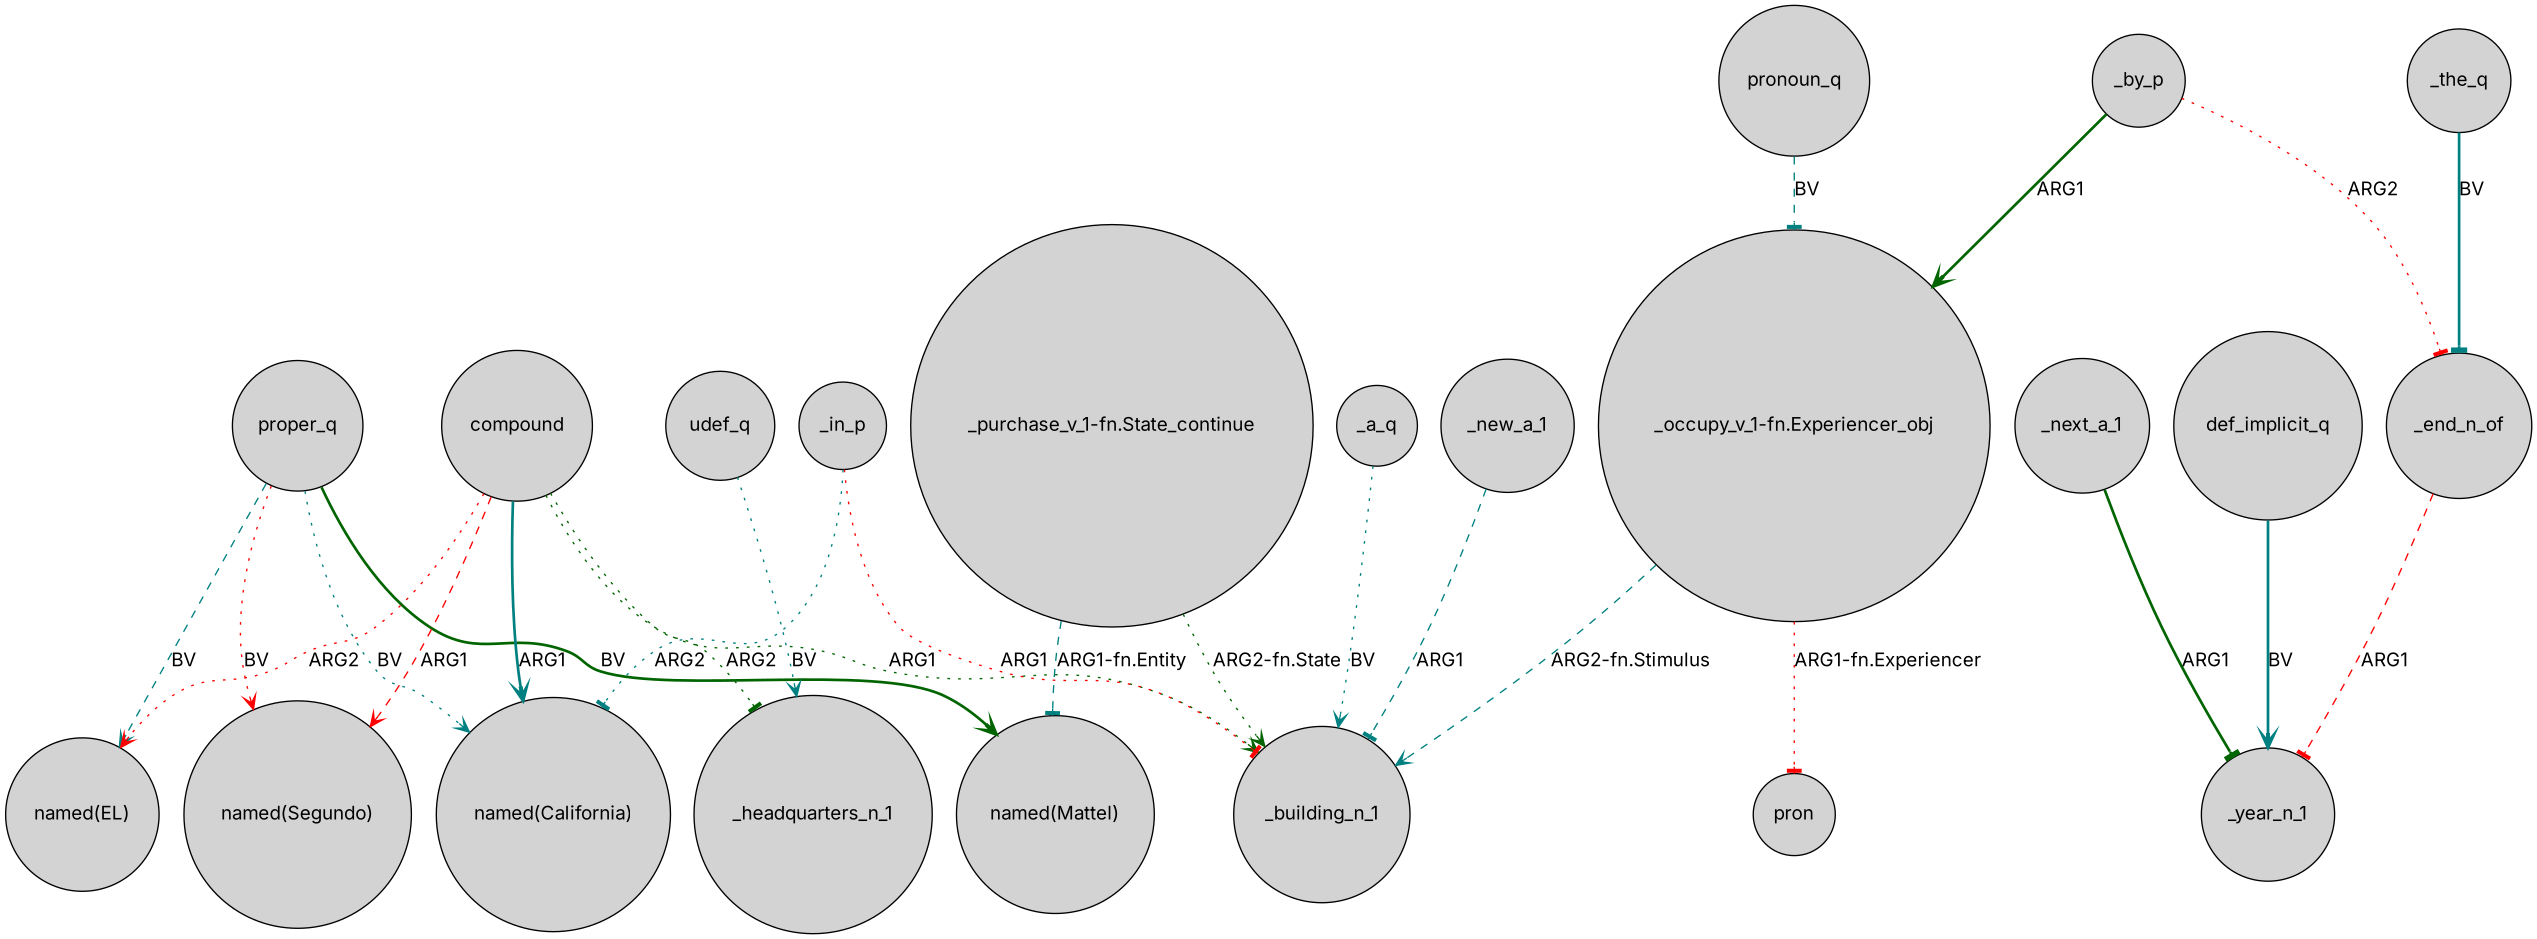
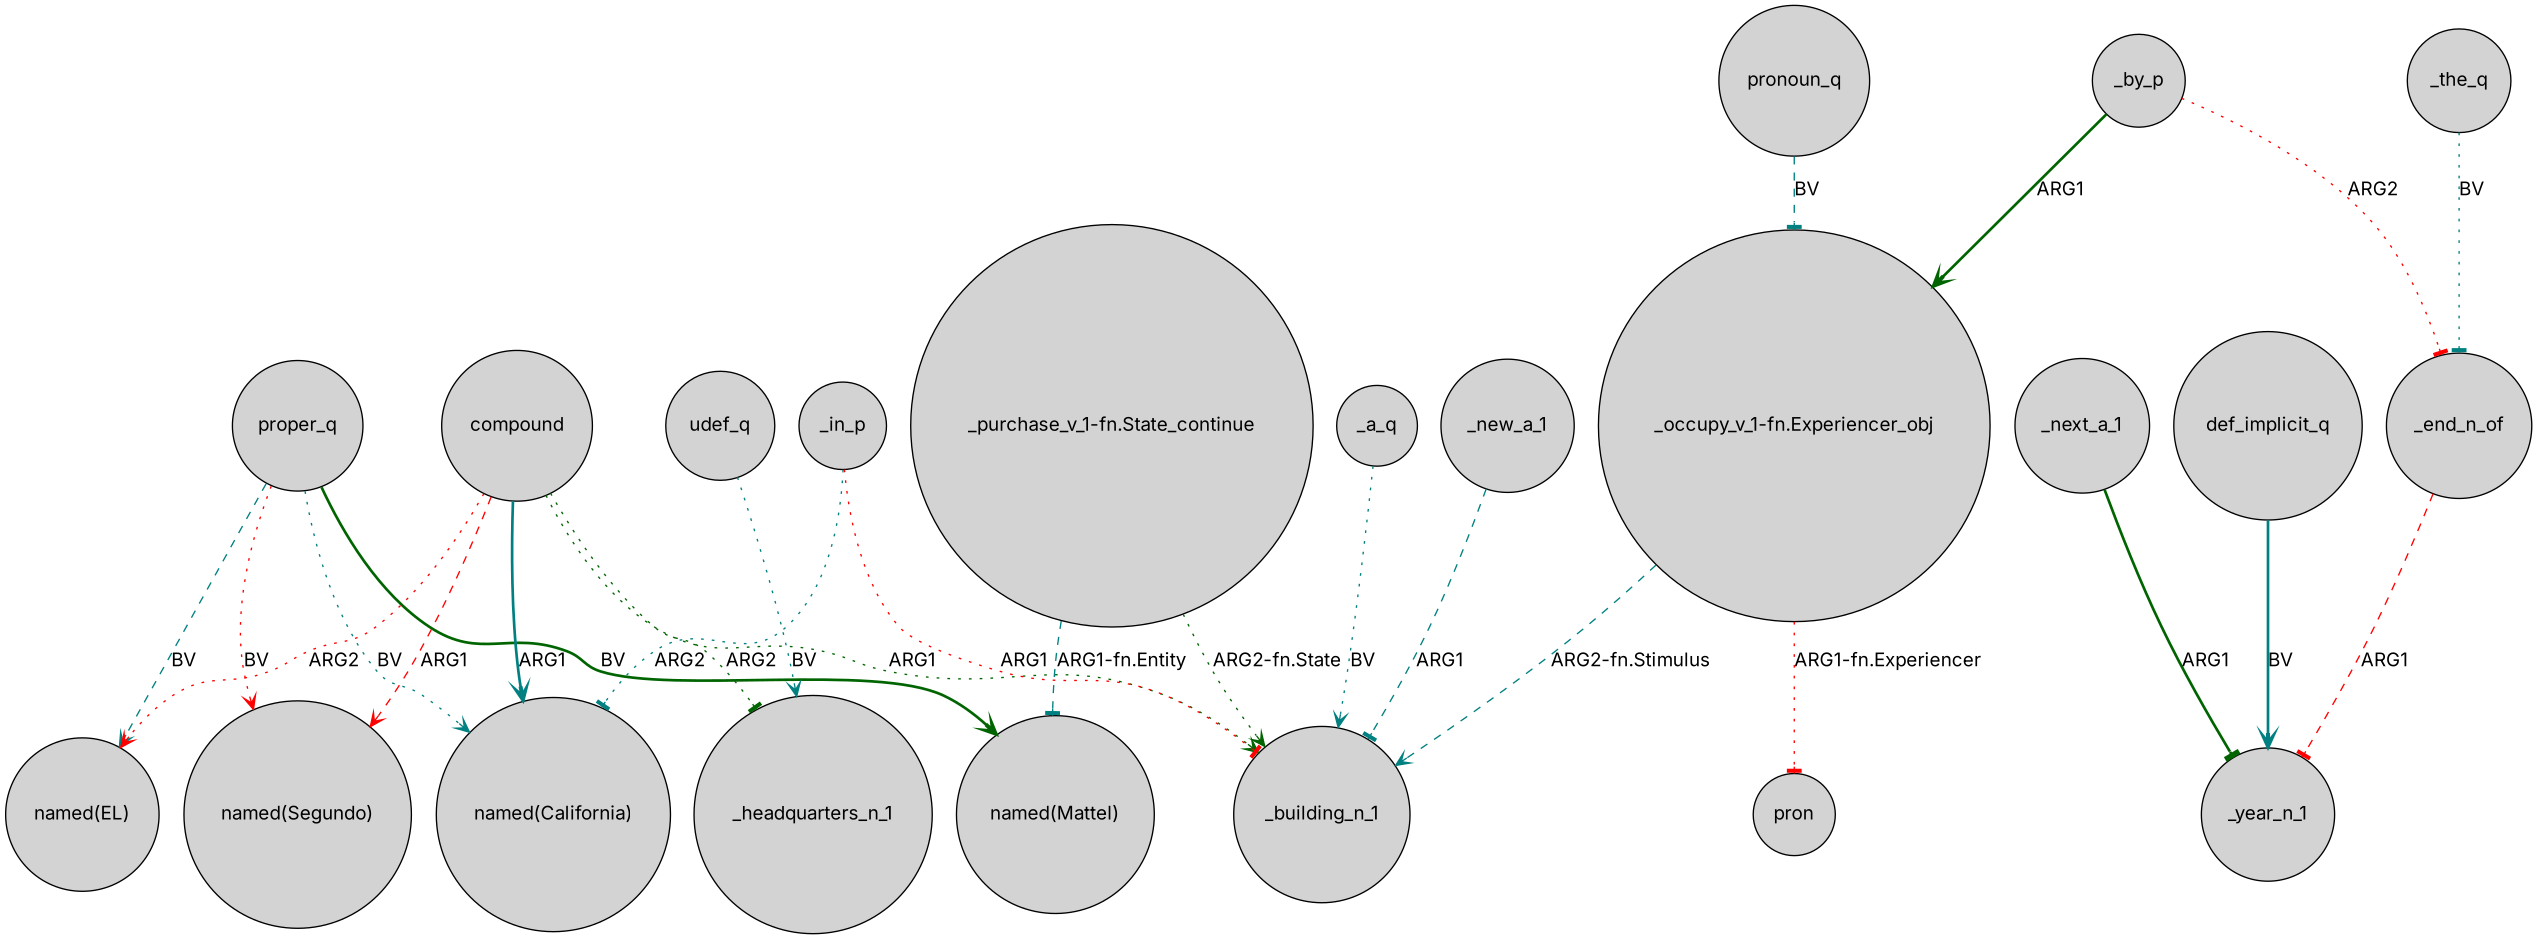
edge "_the_q" -> "_end_n_of": style bold -> dotted
